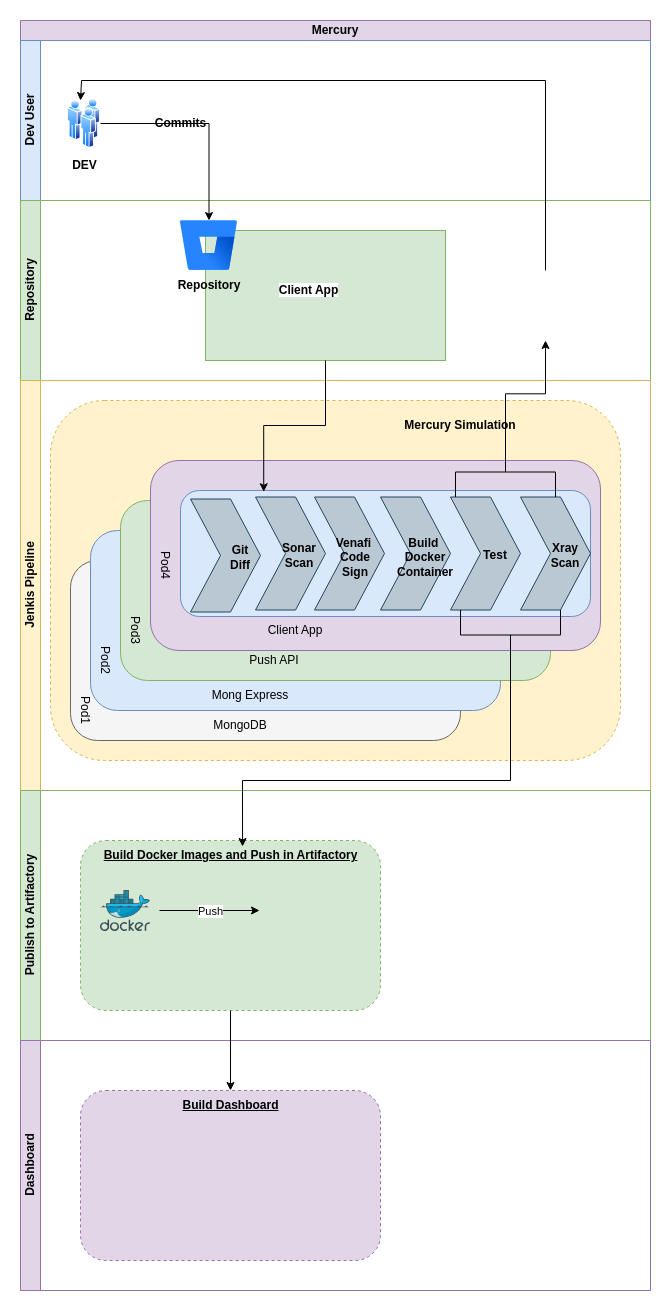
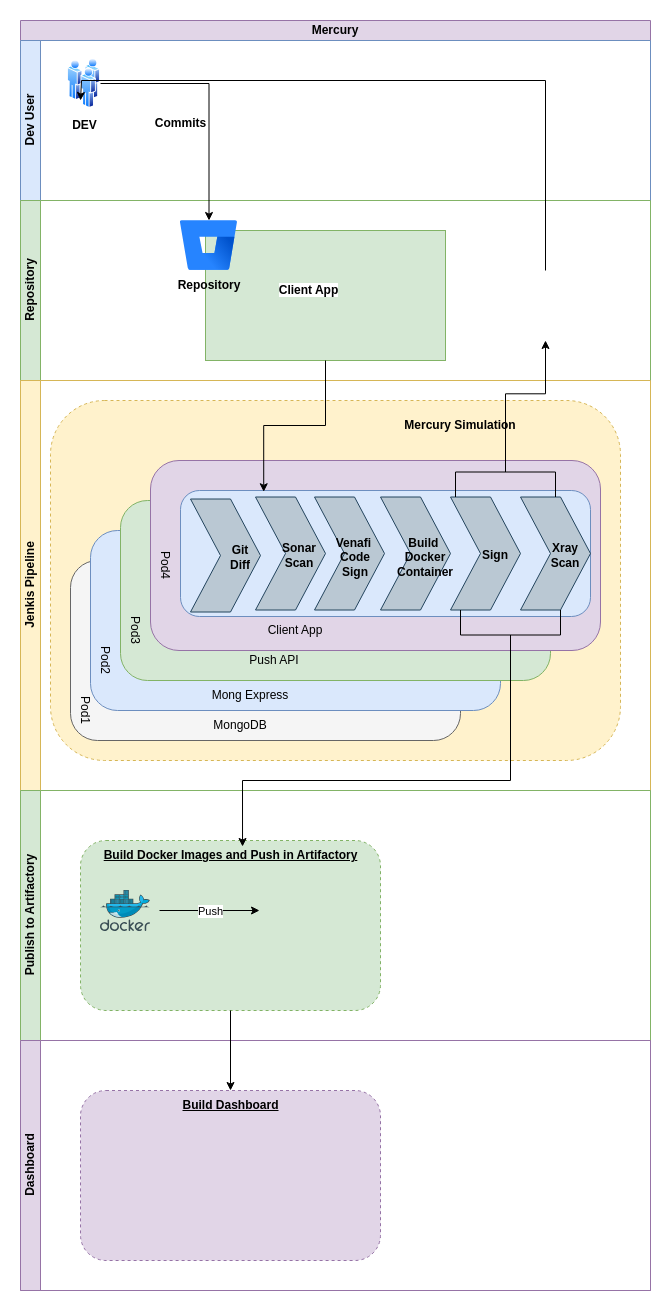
node "DEV": moved (84, 124) -> (84, 84)
node "Test": label "Test" -> "Sign"
